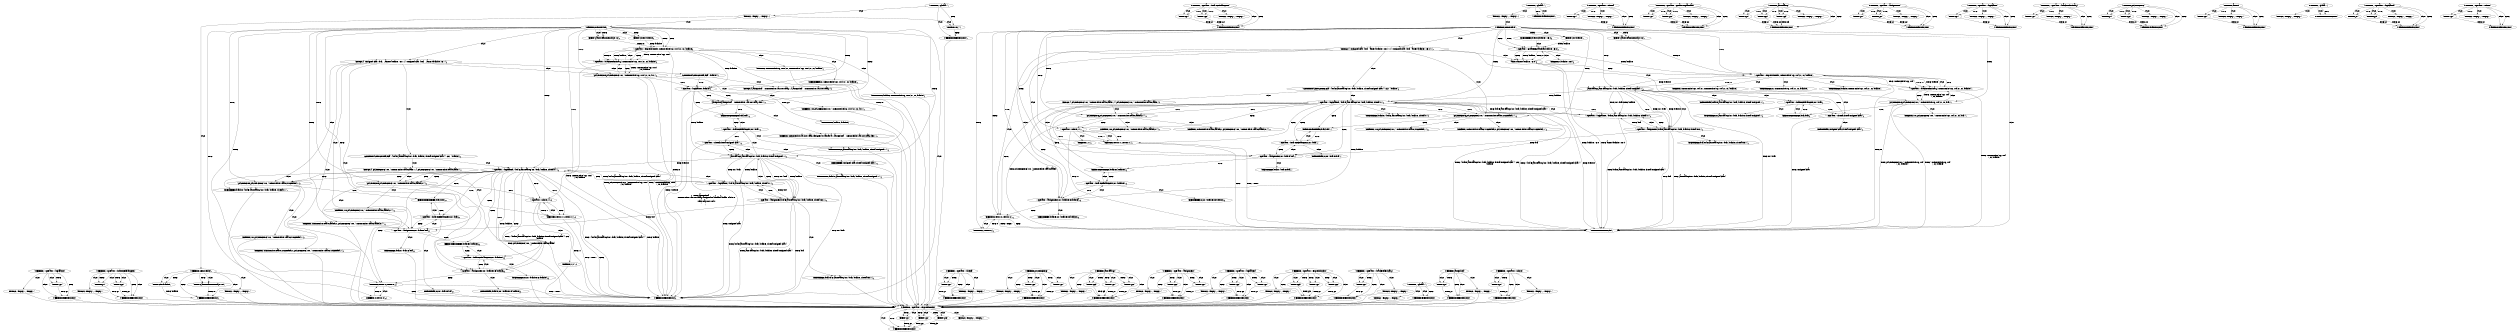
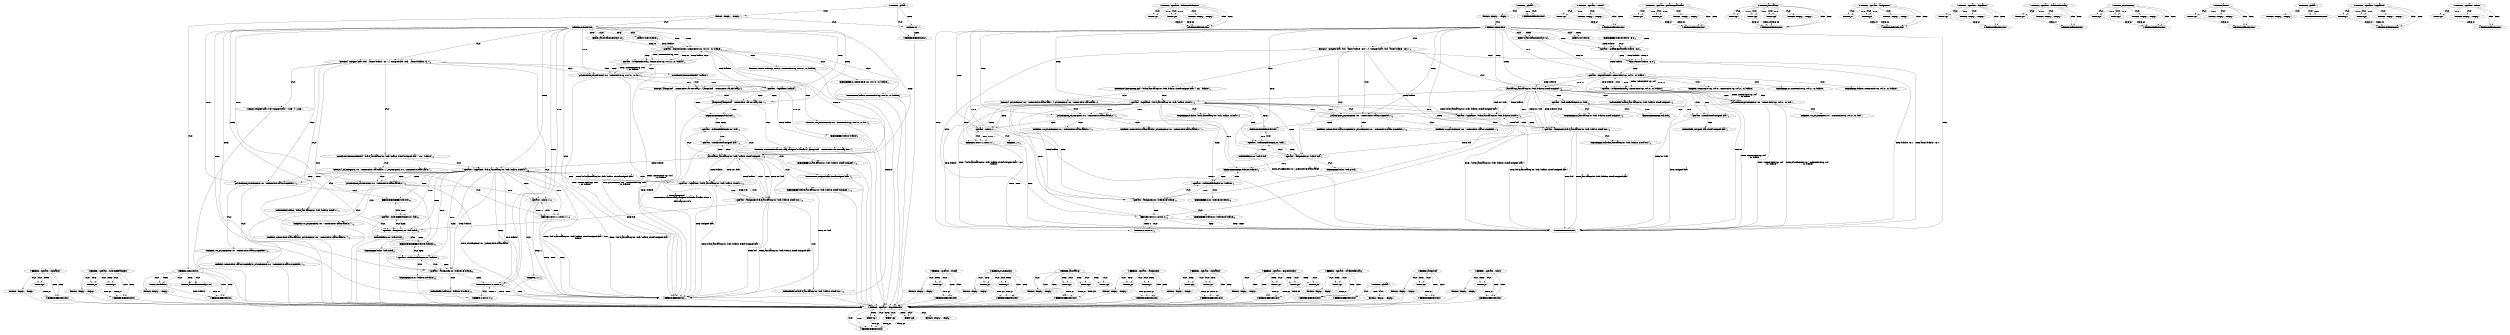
edge "(assert,assert(bufsize >= 0))" -> "(<operator>.greaterEqualsThan,bufsize >= 0)": removed, label "AST:"
node "(LITERAL,0,bufsize >= 0)": removed
node "<(LOCAL,unsigned char* buf: unsigned char*)<SUB>4</SUB>>": added
